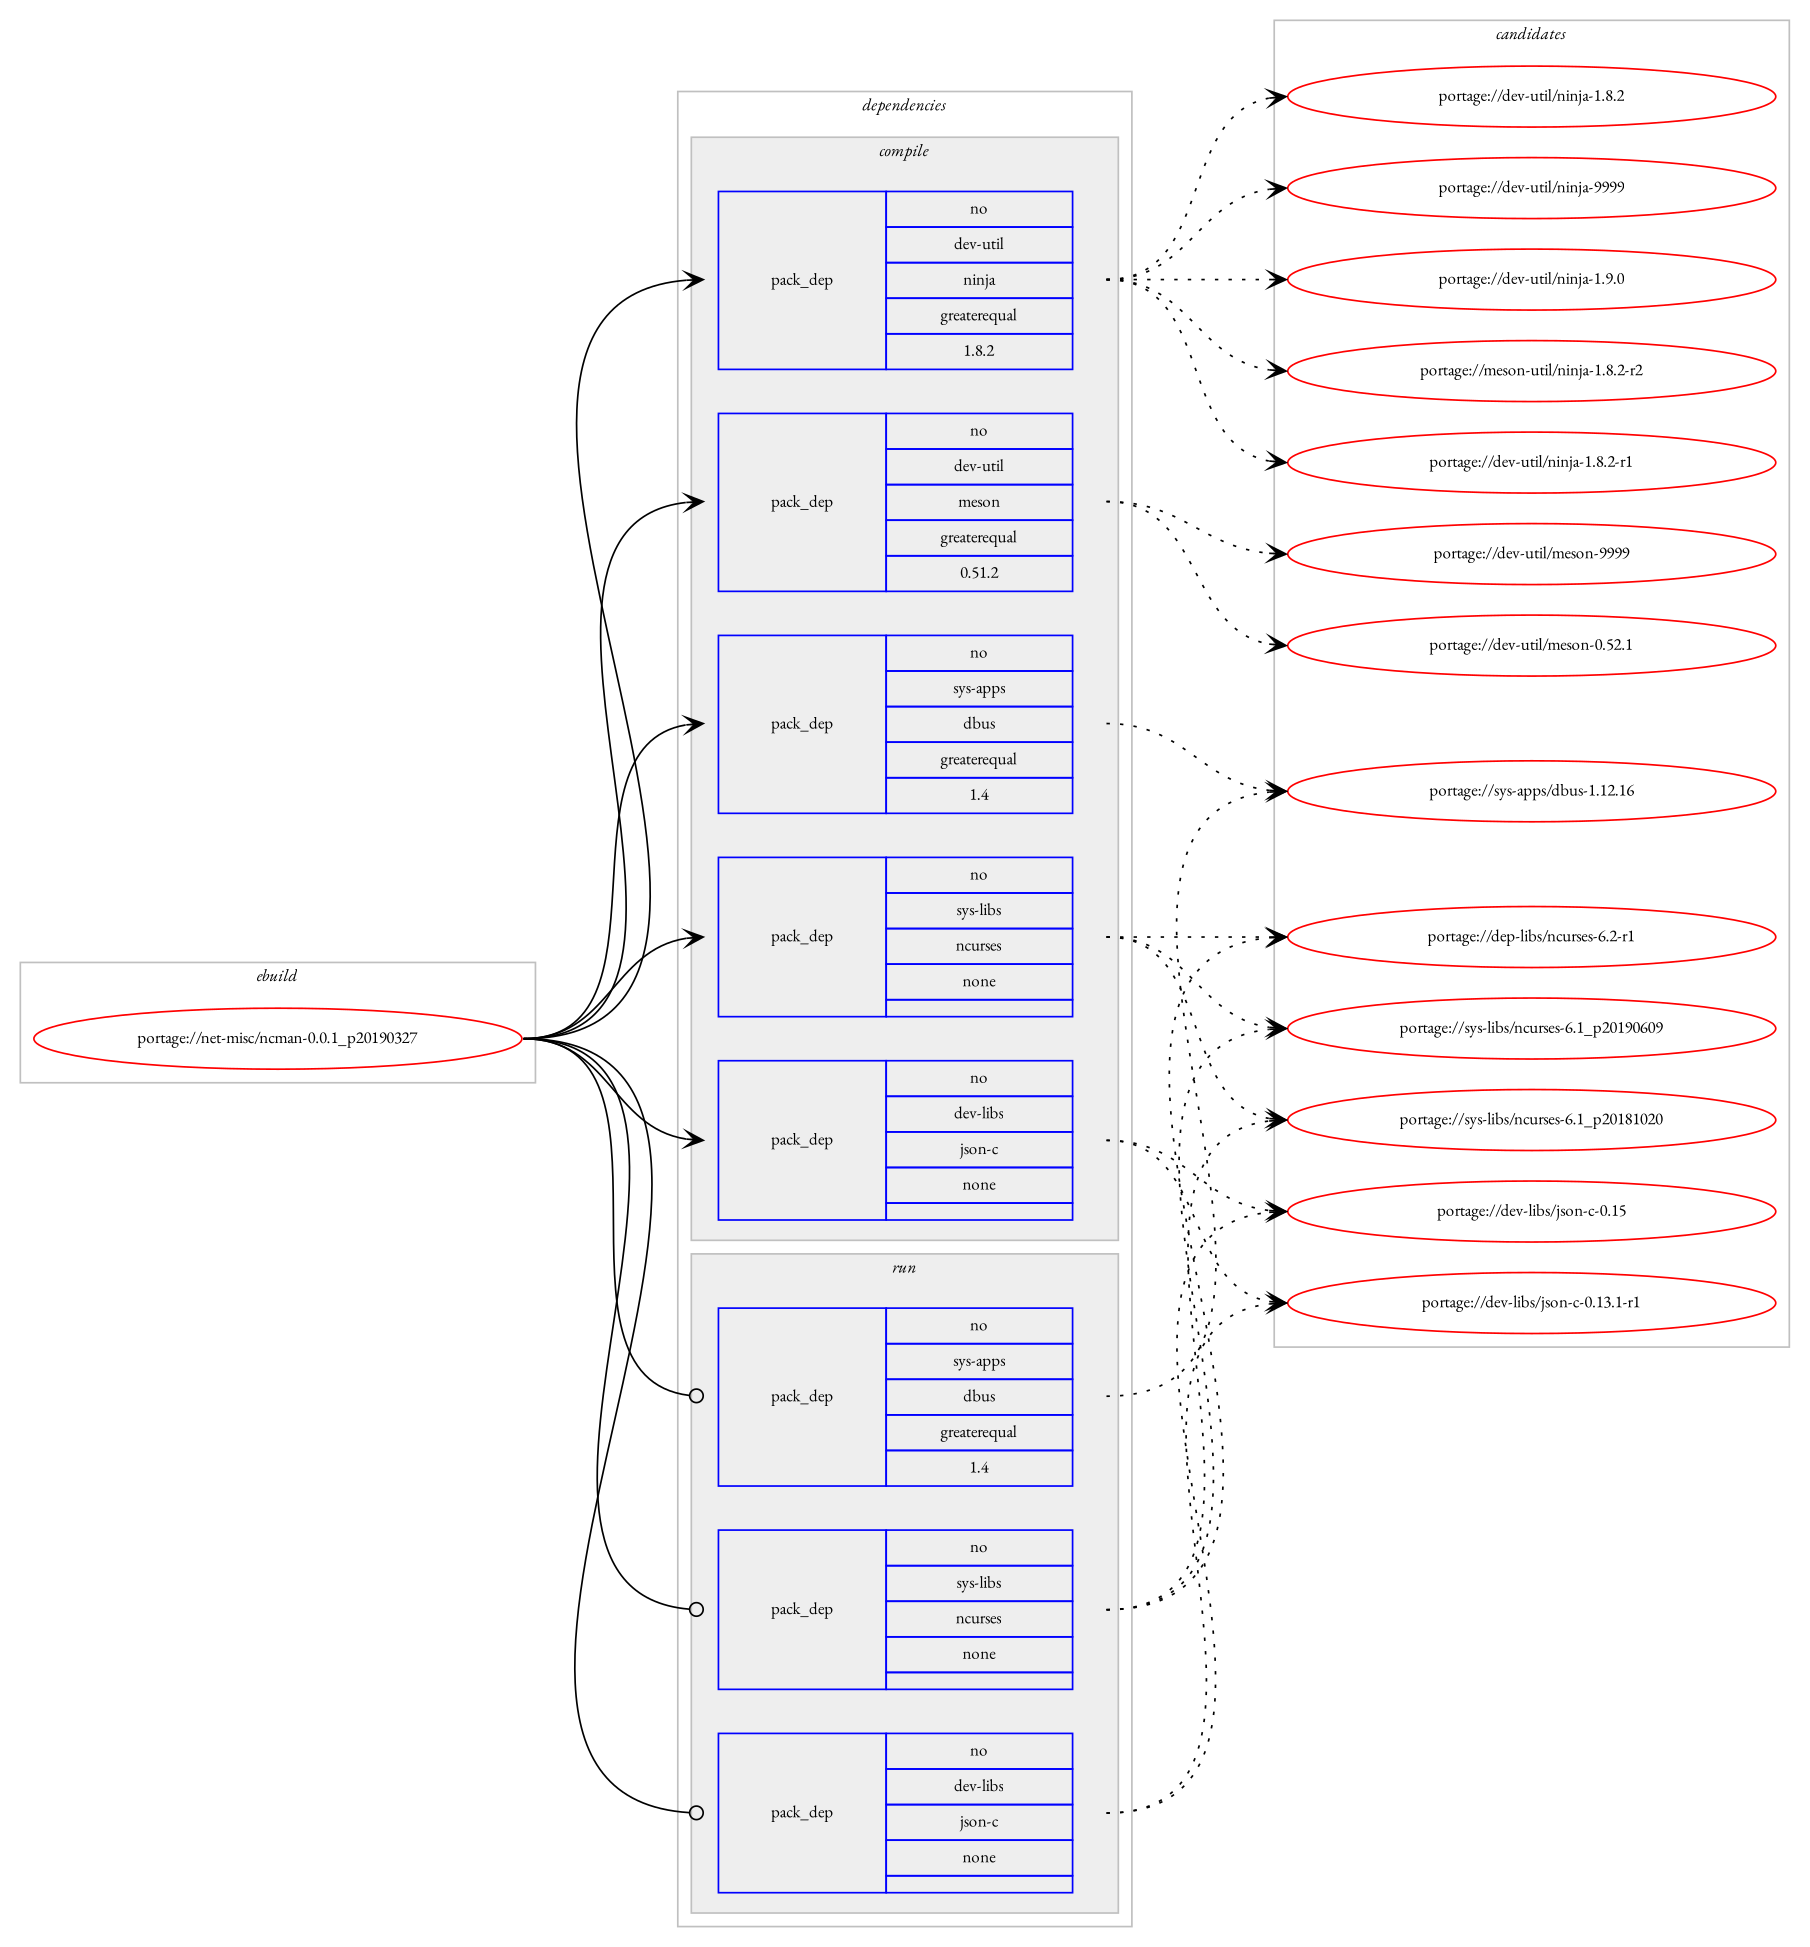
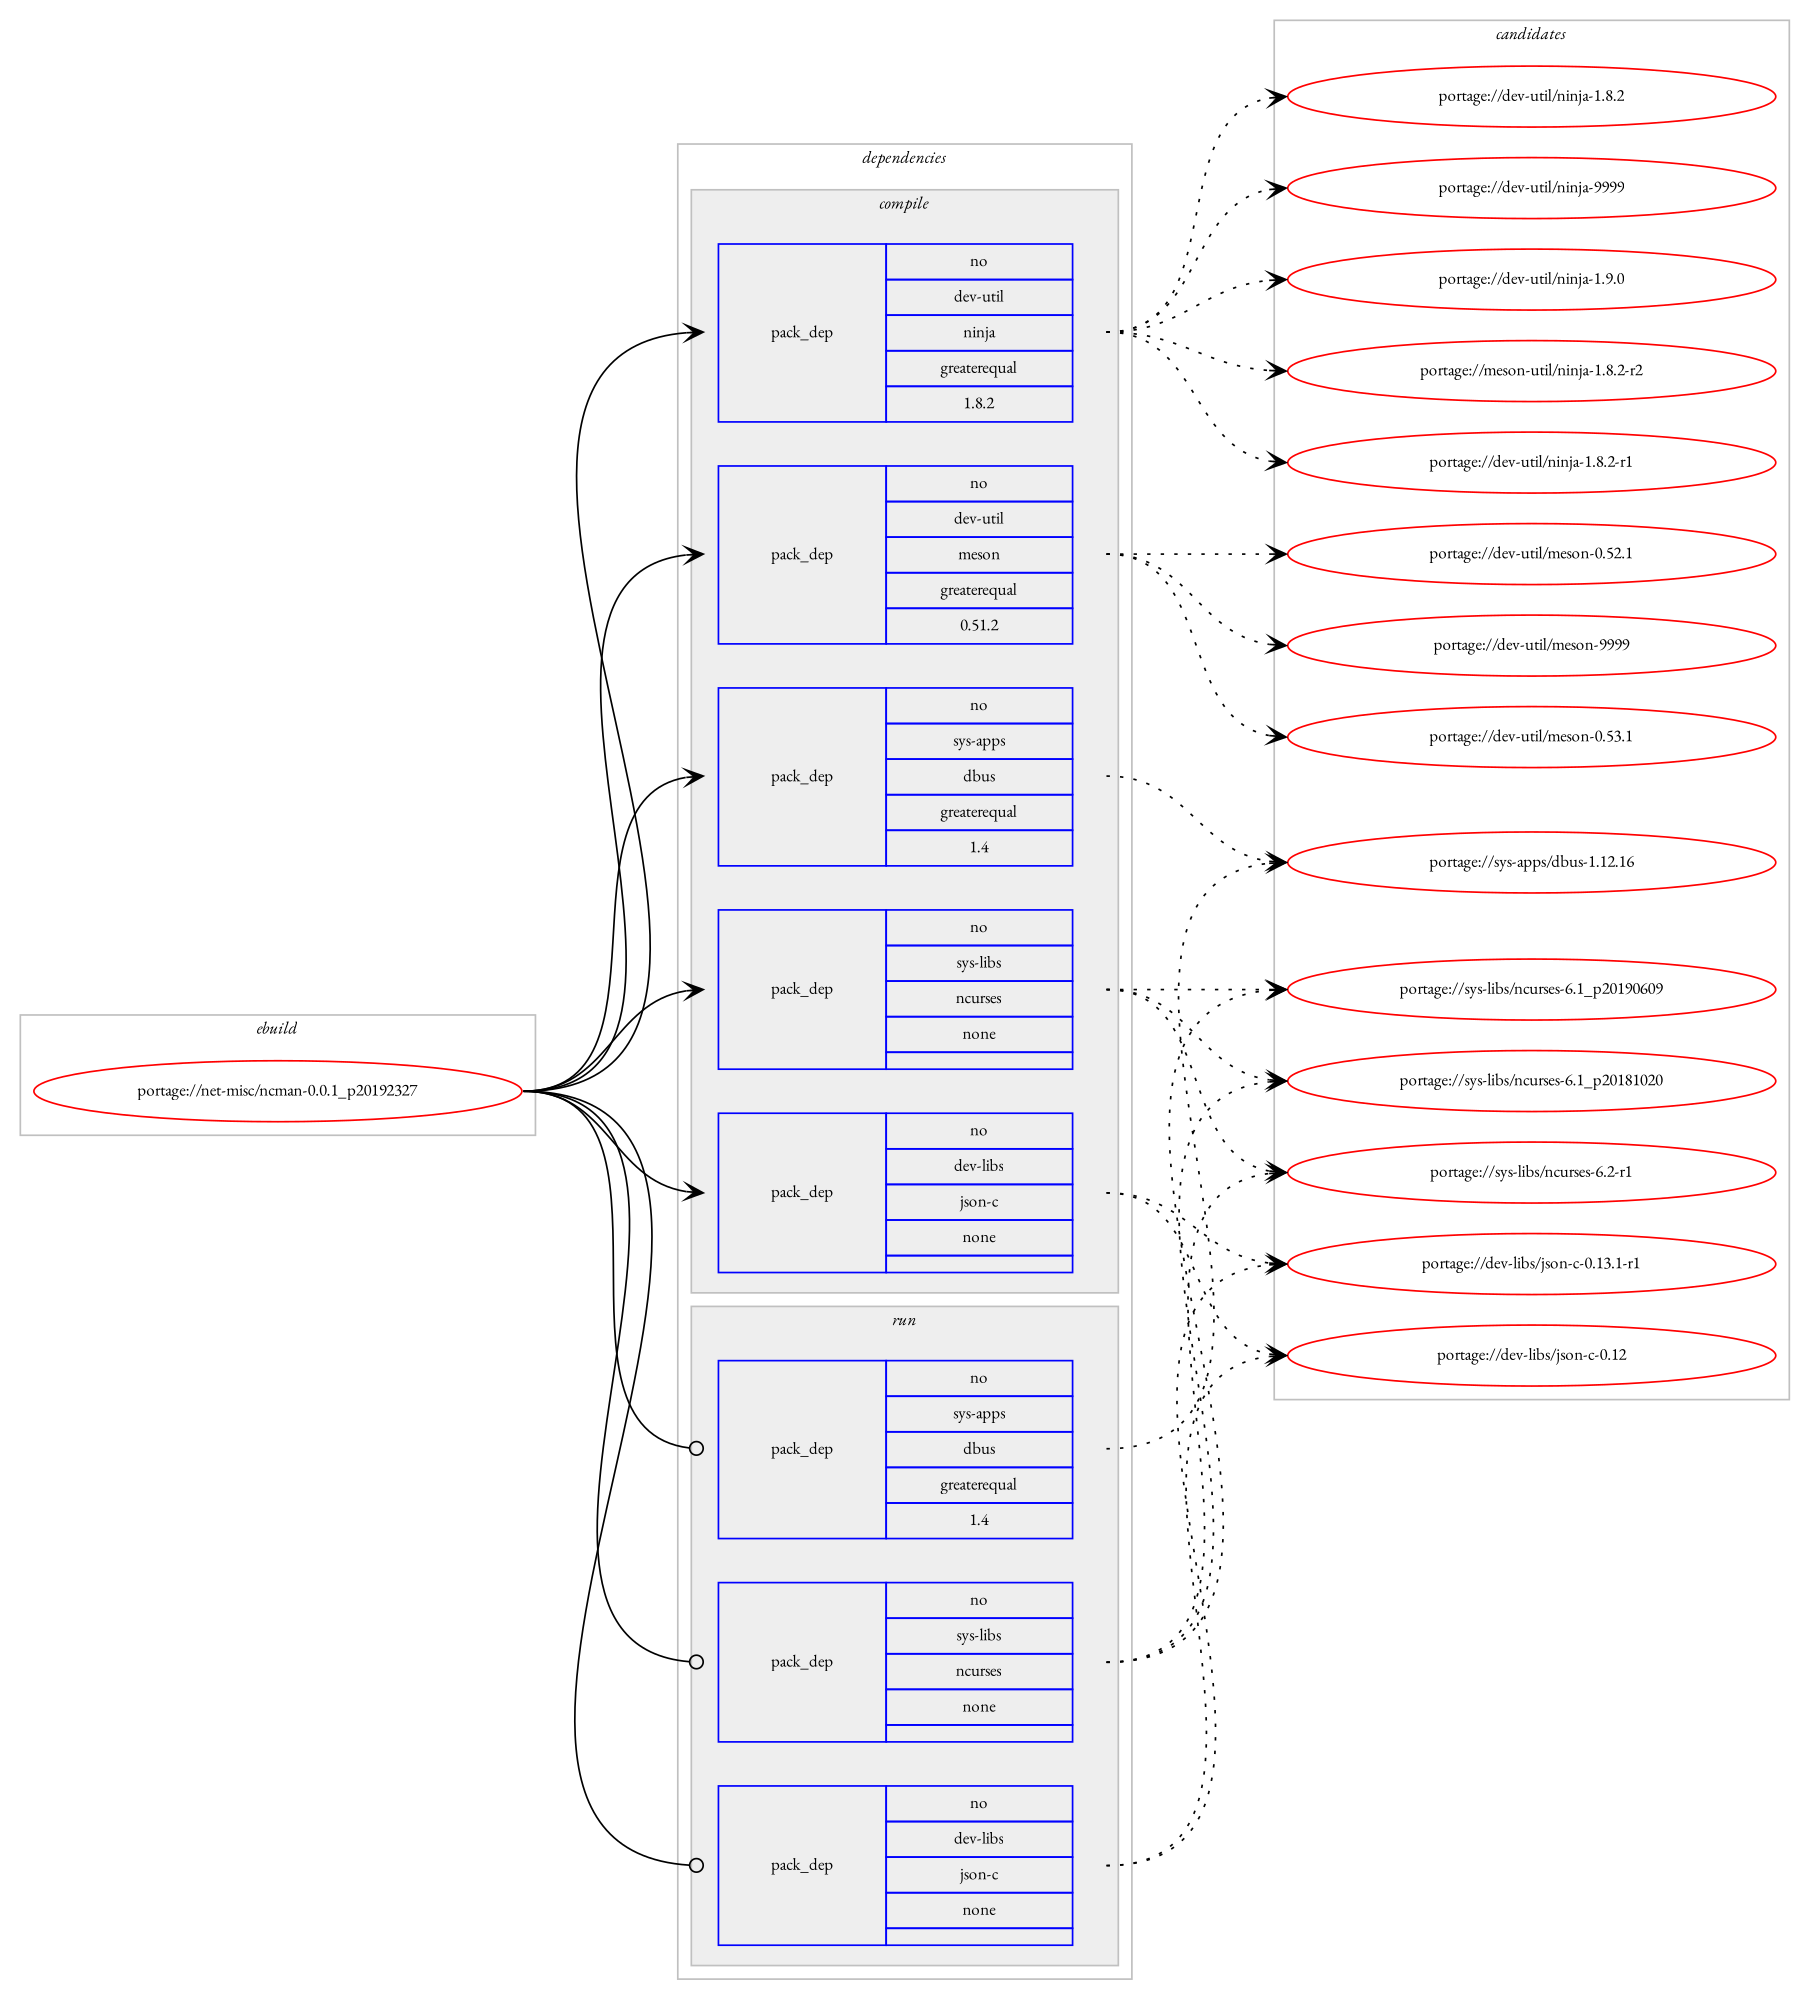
node "portage://dev-util/meson-0.53.1": added
node "portage://dep-libs/ncurses-6.2-r1": label "portage://dep-libs/ncurses-6.2-r1" -> "portage://sys-libs/ncurses-6.2-r1"
node "portage://net-misc/ncman-0.0.1_p20190327": label "portage://net-misc/ncman-0.0.1_p20190327" -> "portage://net-misc/ncman-0.0.1_p20192327"
node "portage://dev-libs/json-c-0.15": label "portage://dev-libs/json-c-0.15" -> "portage://dev-libs/json-c-0.12"
